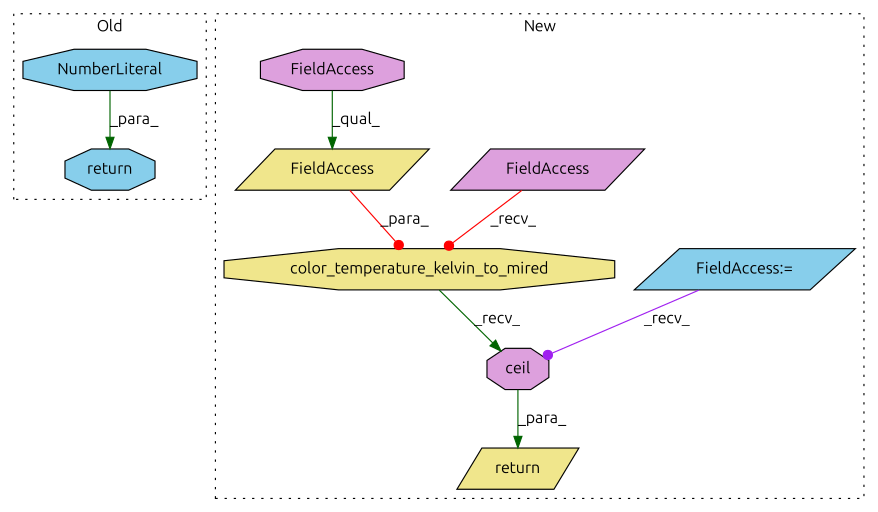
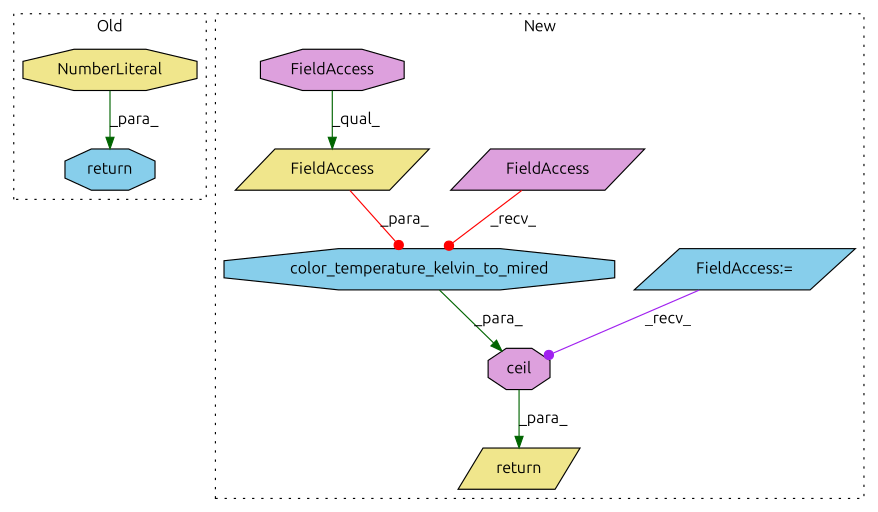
node "NumberLiteral": fillcolor skyblue -> khaki
node "color_temperature_kelvin_to_mired": fillcolor khaki -> skyblue
edge "color_temperature_kelvin_to_mired" -> "ceil": label "_recv_" -> "_para_"
